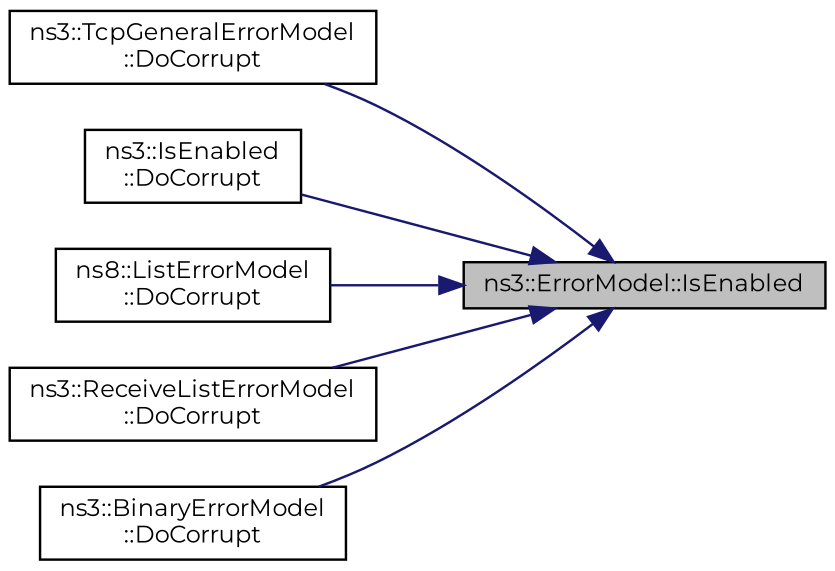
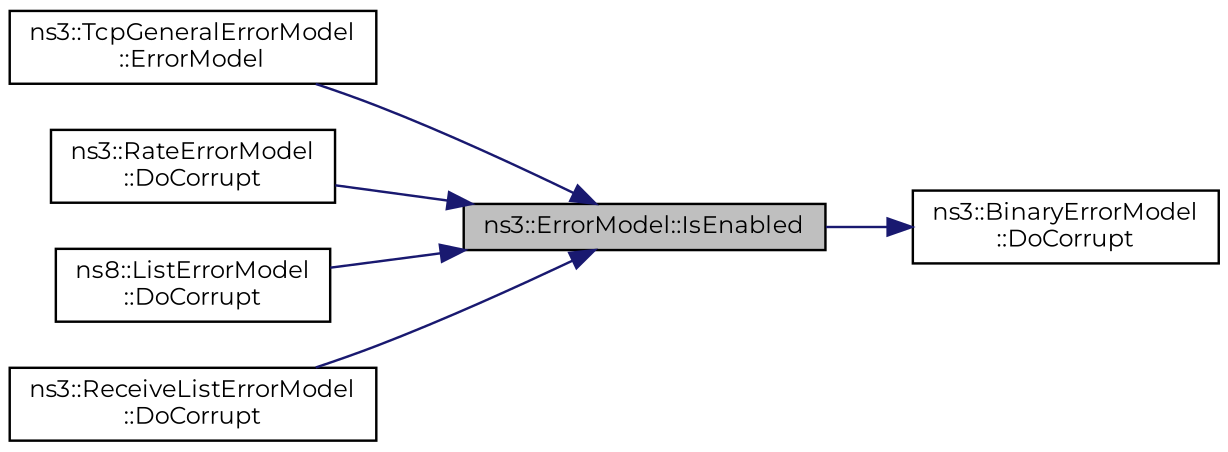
node "ns3::TcpGeneralErrorModel ::DoCorrupt": label "ns3::TcpGeneralErrorModel ::DoCorrupt" -> "ns3::TcpGeneralErrorModel ::ErrorModel"
node "ns3::IsEnabled ::DoCorrupt": label "ns3::IsEnabled ::DoCorrupt" -> "ns3::RateErrorModel ::DoCorrupt"
edge "ns3::BinaryErrorModel ::DoCorrupt" -> "ns3::ErrorModel::IsEnabled": reversed
